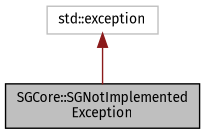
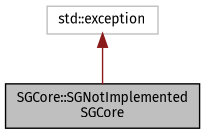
node "SGCore::SGNotImplemented Exception": label "SGCore::SGNotImplemented Exception" -> "SGCore::SGNotImplemented SGCore"
